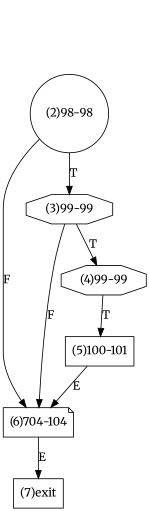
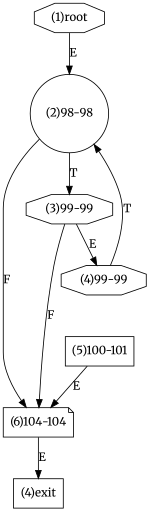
node "(1)root": added
edge "(3)99-99" -> "(4)99-99": label "T" -> "E"
edge "(4)99-99" -> "(5)100-101": now "(4)99-99" -> "(2)98-98"
node "(6)704-104": label "(6)704-104" -> "(6)104-104"
node "(7)exit": label "(7)exit" -> "(4)exit"
